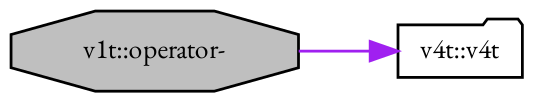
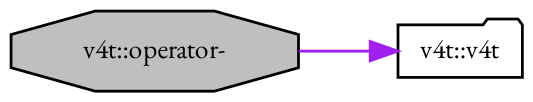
node "v1t::operator-": label "v1t::operator-" -> "v4t::operator-"
